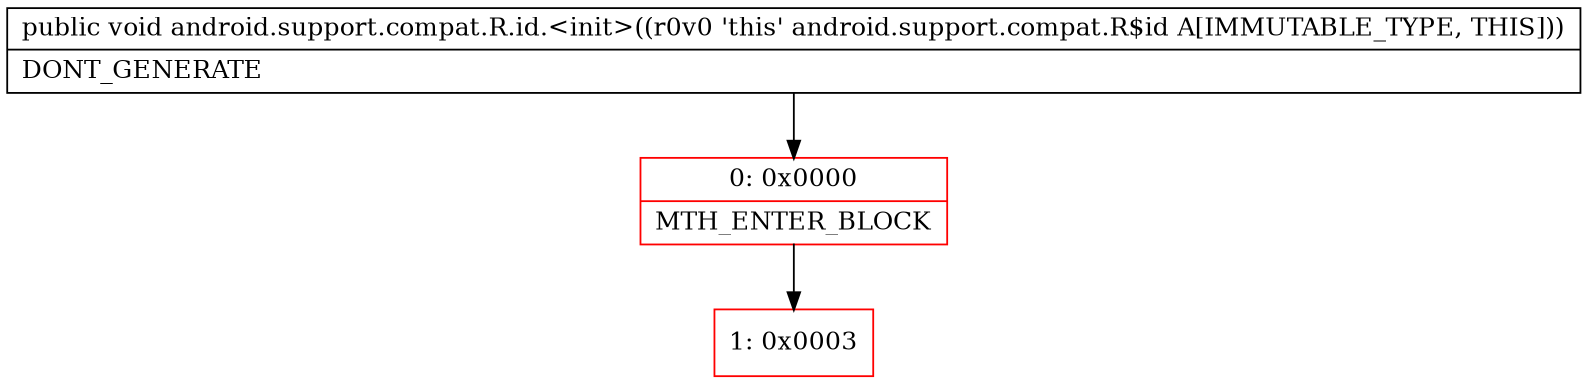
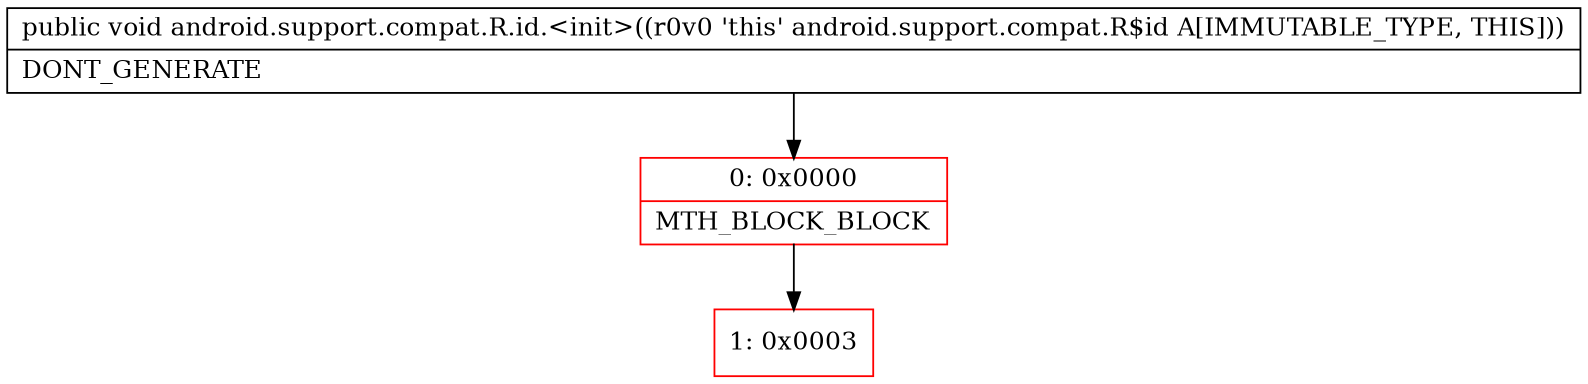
node "0: 0x0000": text "MTH_ENTER_BLOCK" -> "MTH_BLOCK_BLOCK"
